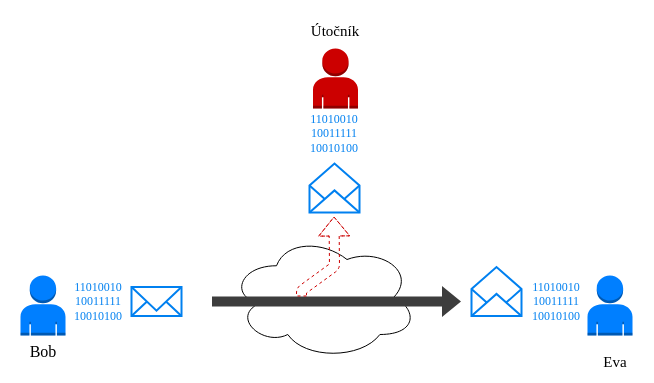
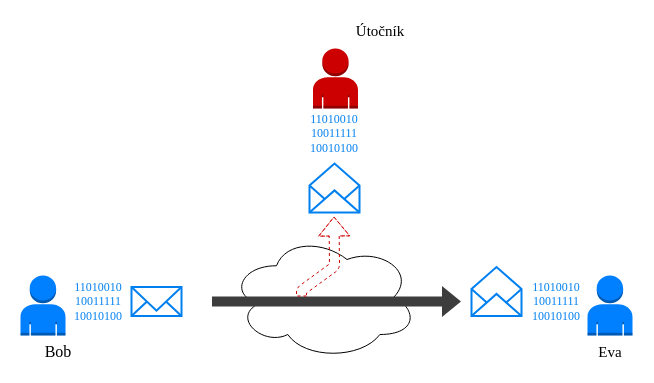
node "Útočník": moved (336, 31) -> (381, 31)
node "Bob": moved (43, 352) -> (58, 352)
node "Eva": moved (615, 362) -> (610, 352)
